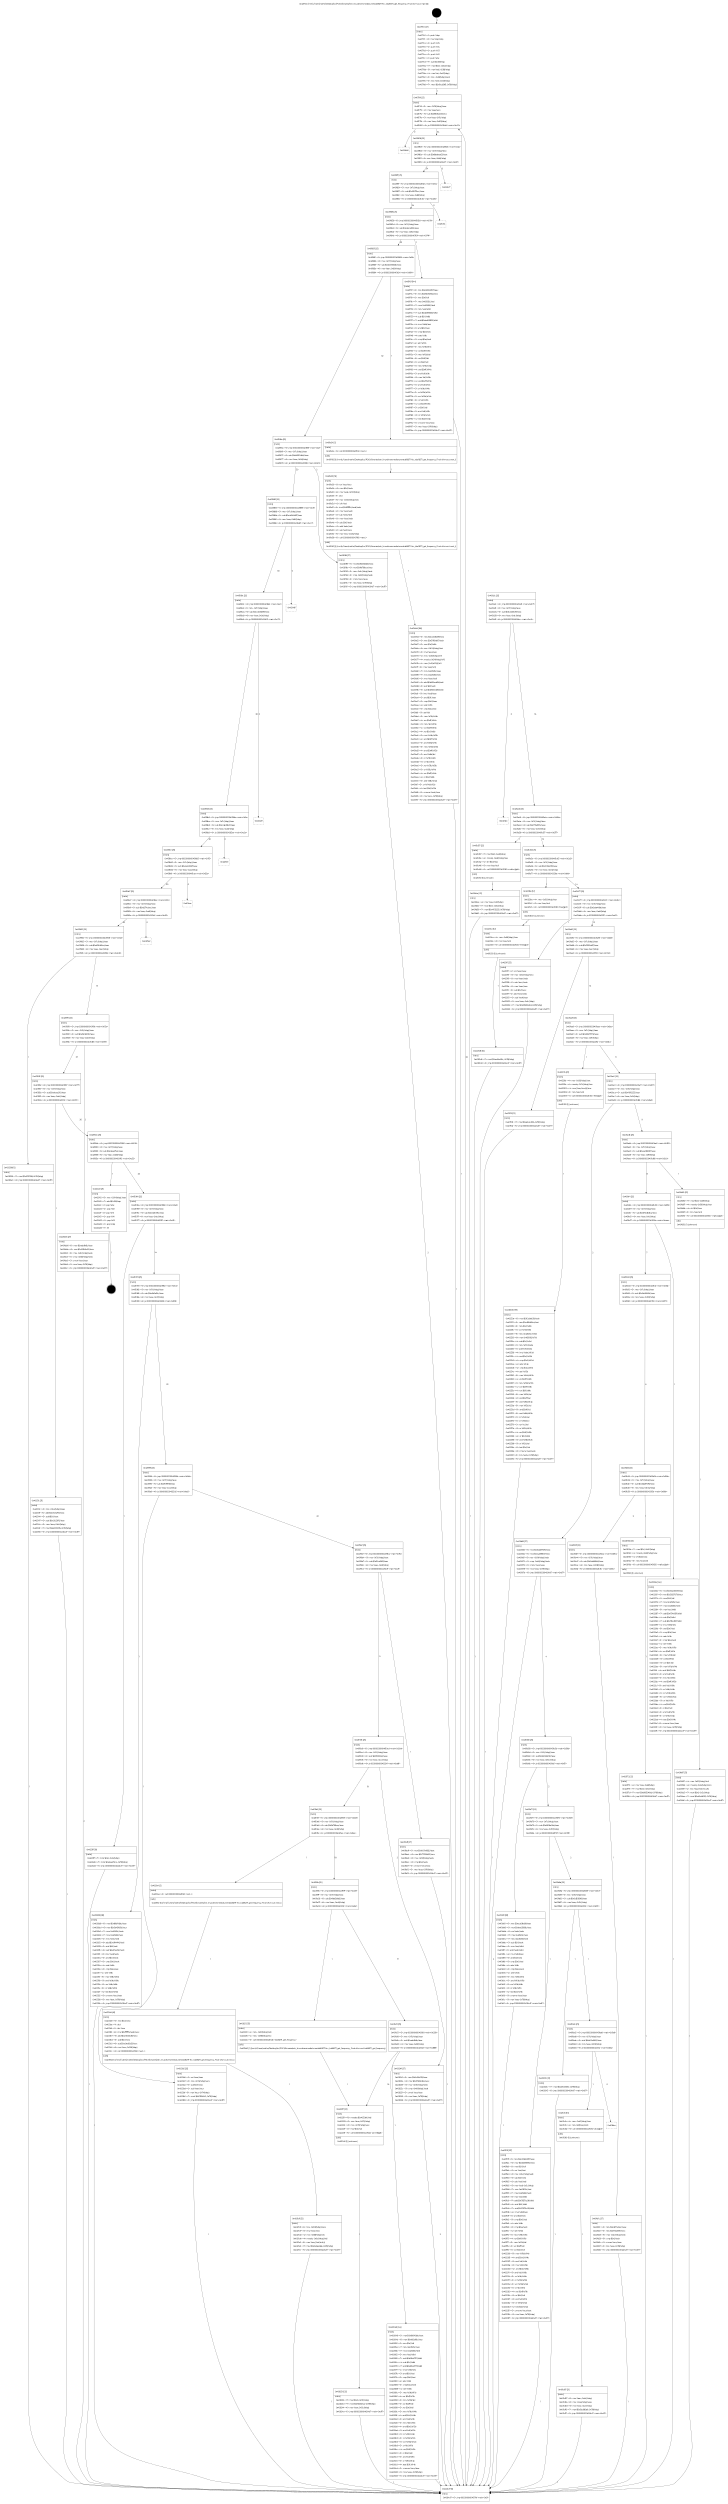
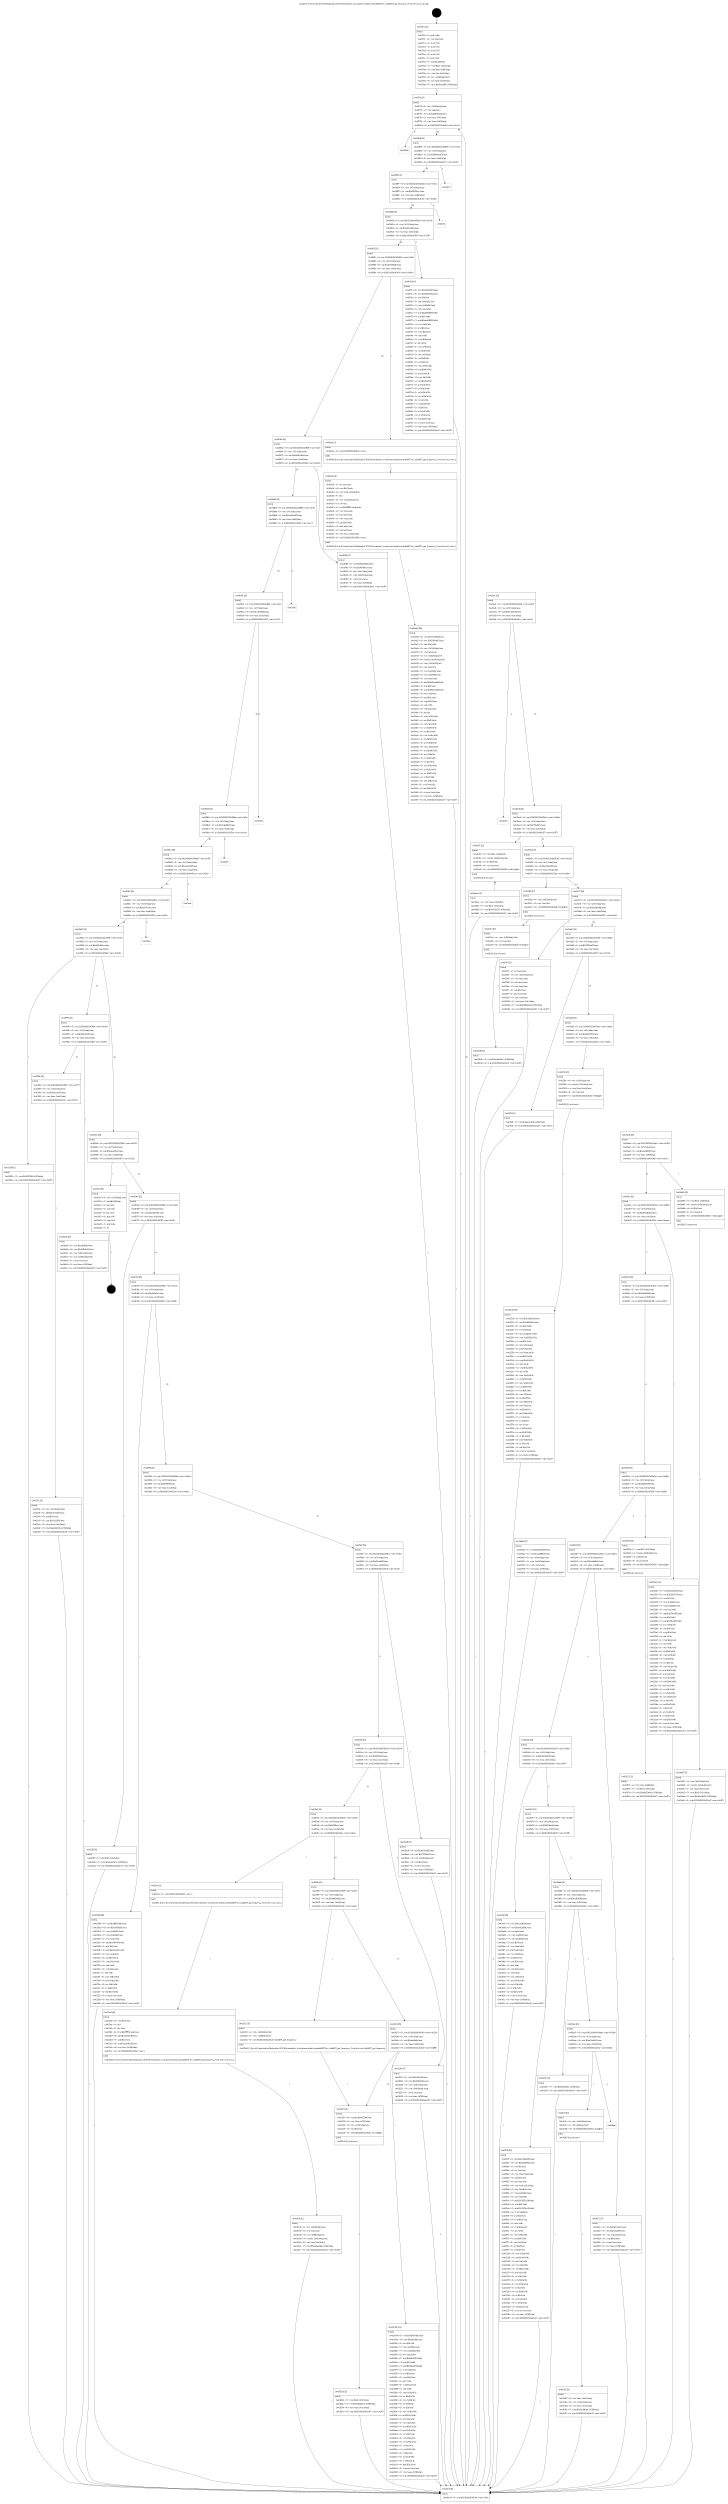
edge "0x401d37 [23]" -> "0x401d4e [23]": reversed
node "0x401ac2 [25]": removed
edge "0x401932 [25]" -> "0x40194b [25]": now "0x401900 [25]" -> "0x40194b [25]"
edge "0x401d65 [27]" -> "0x401b58 [25]": now "0x401b3f [25]" -> "0x401b58 [25]"
node "0x4023a5 [25]": removed
